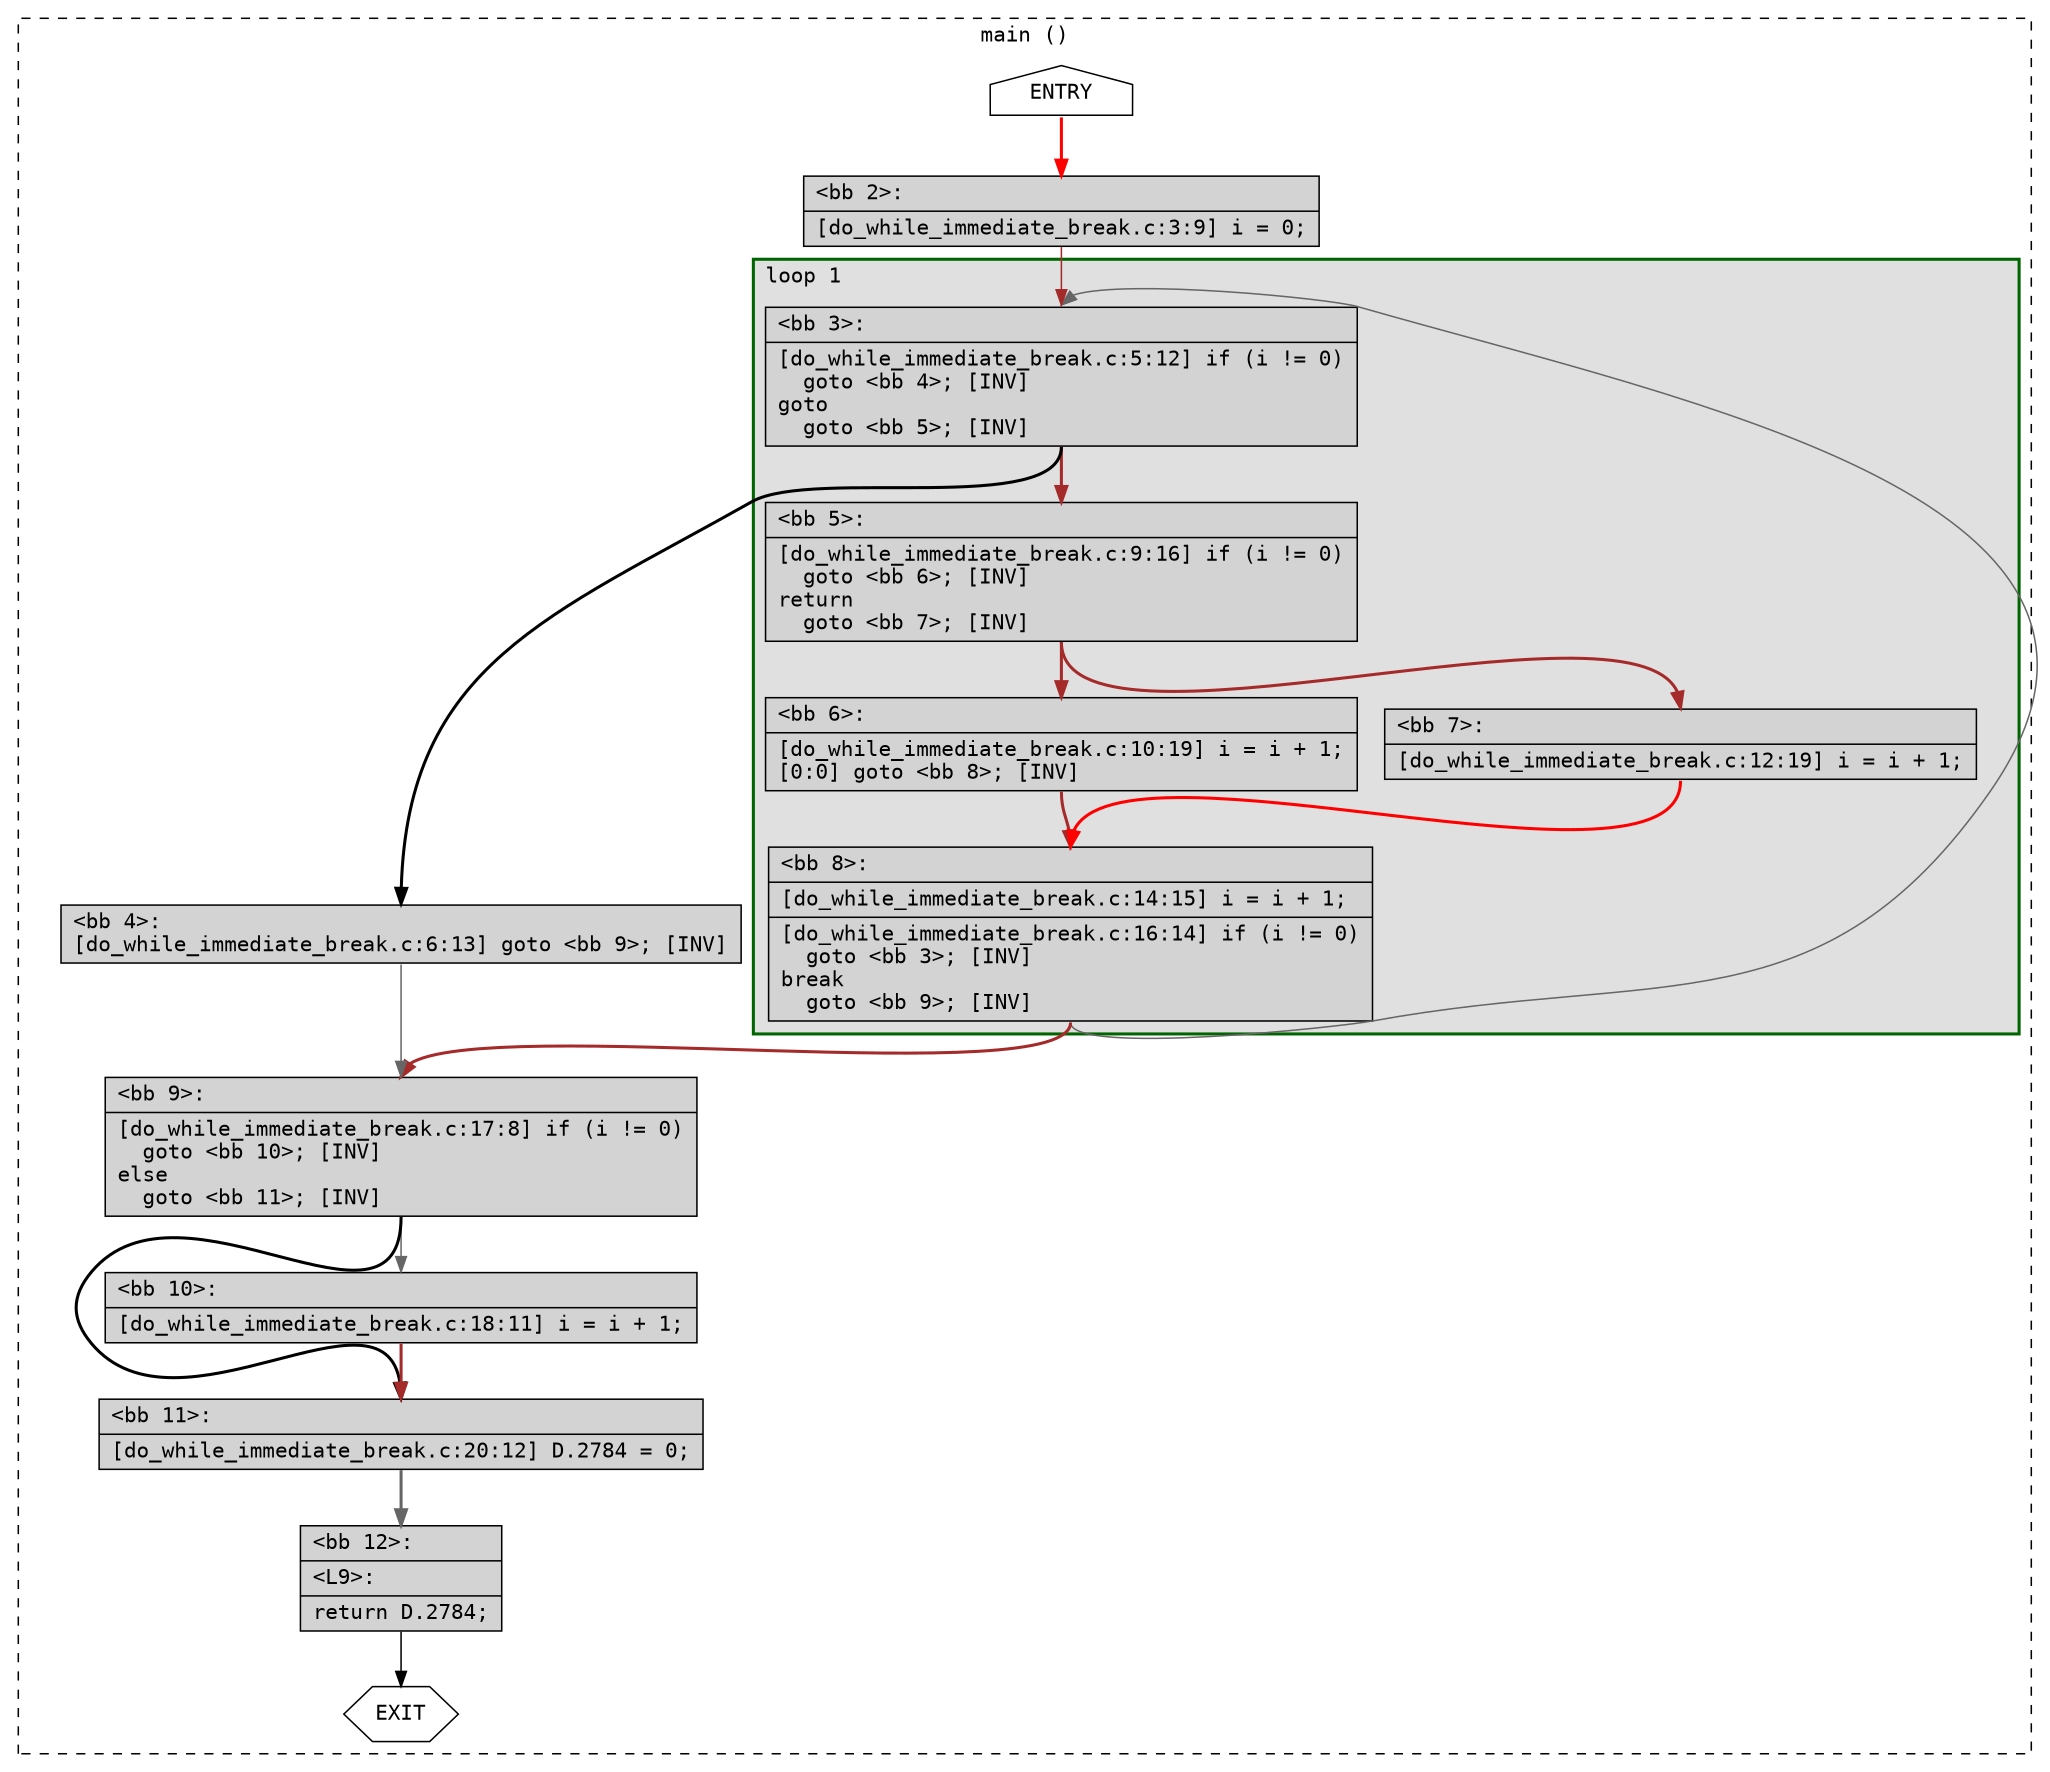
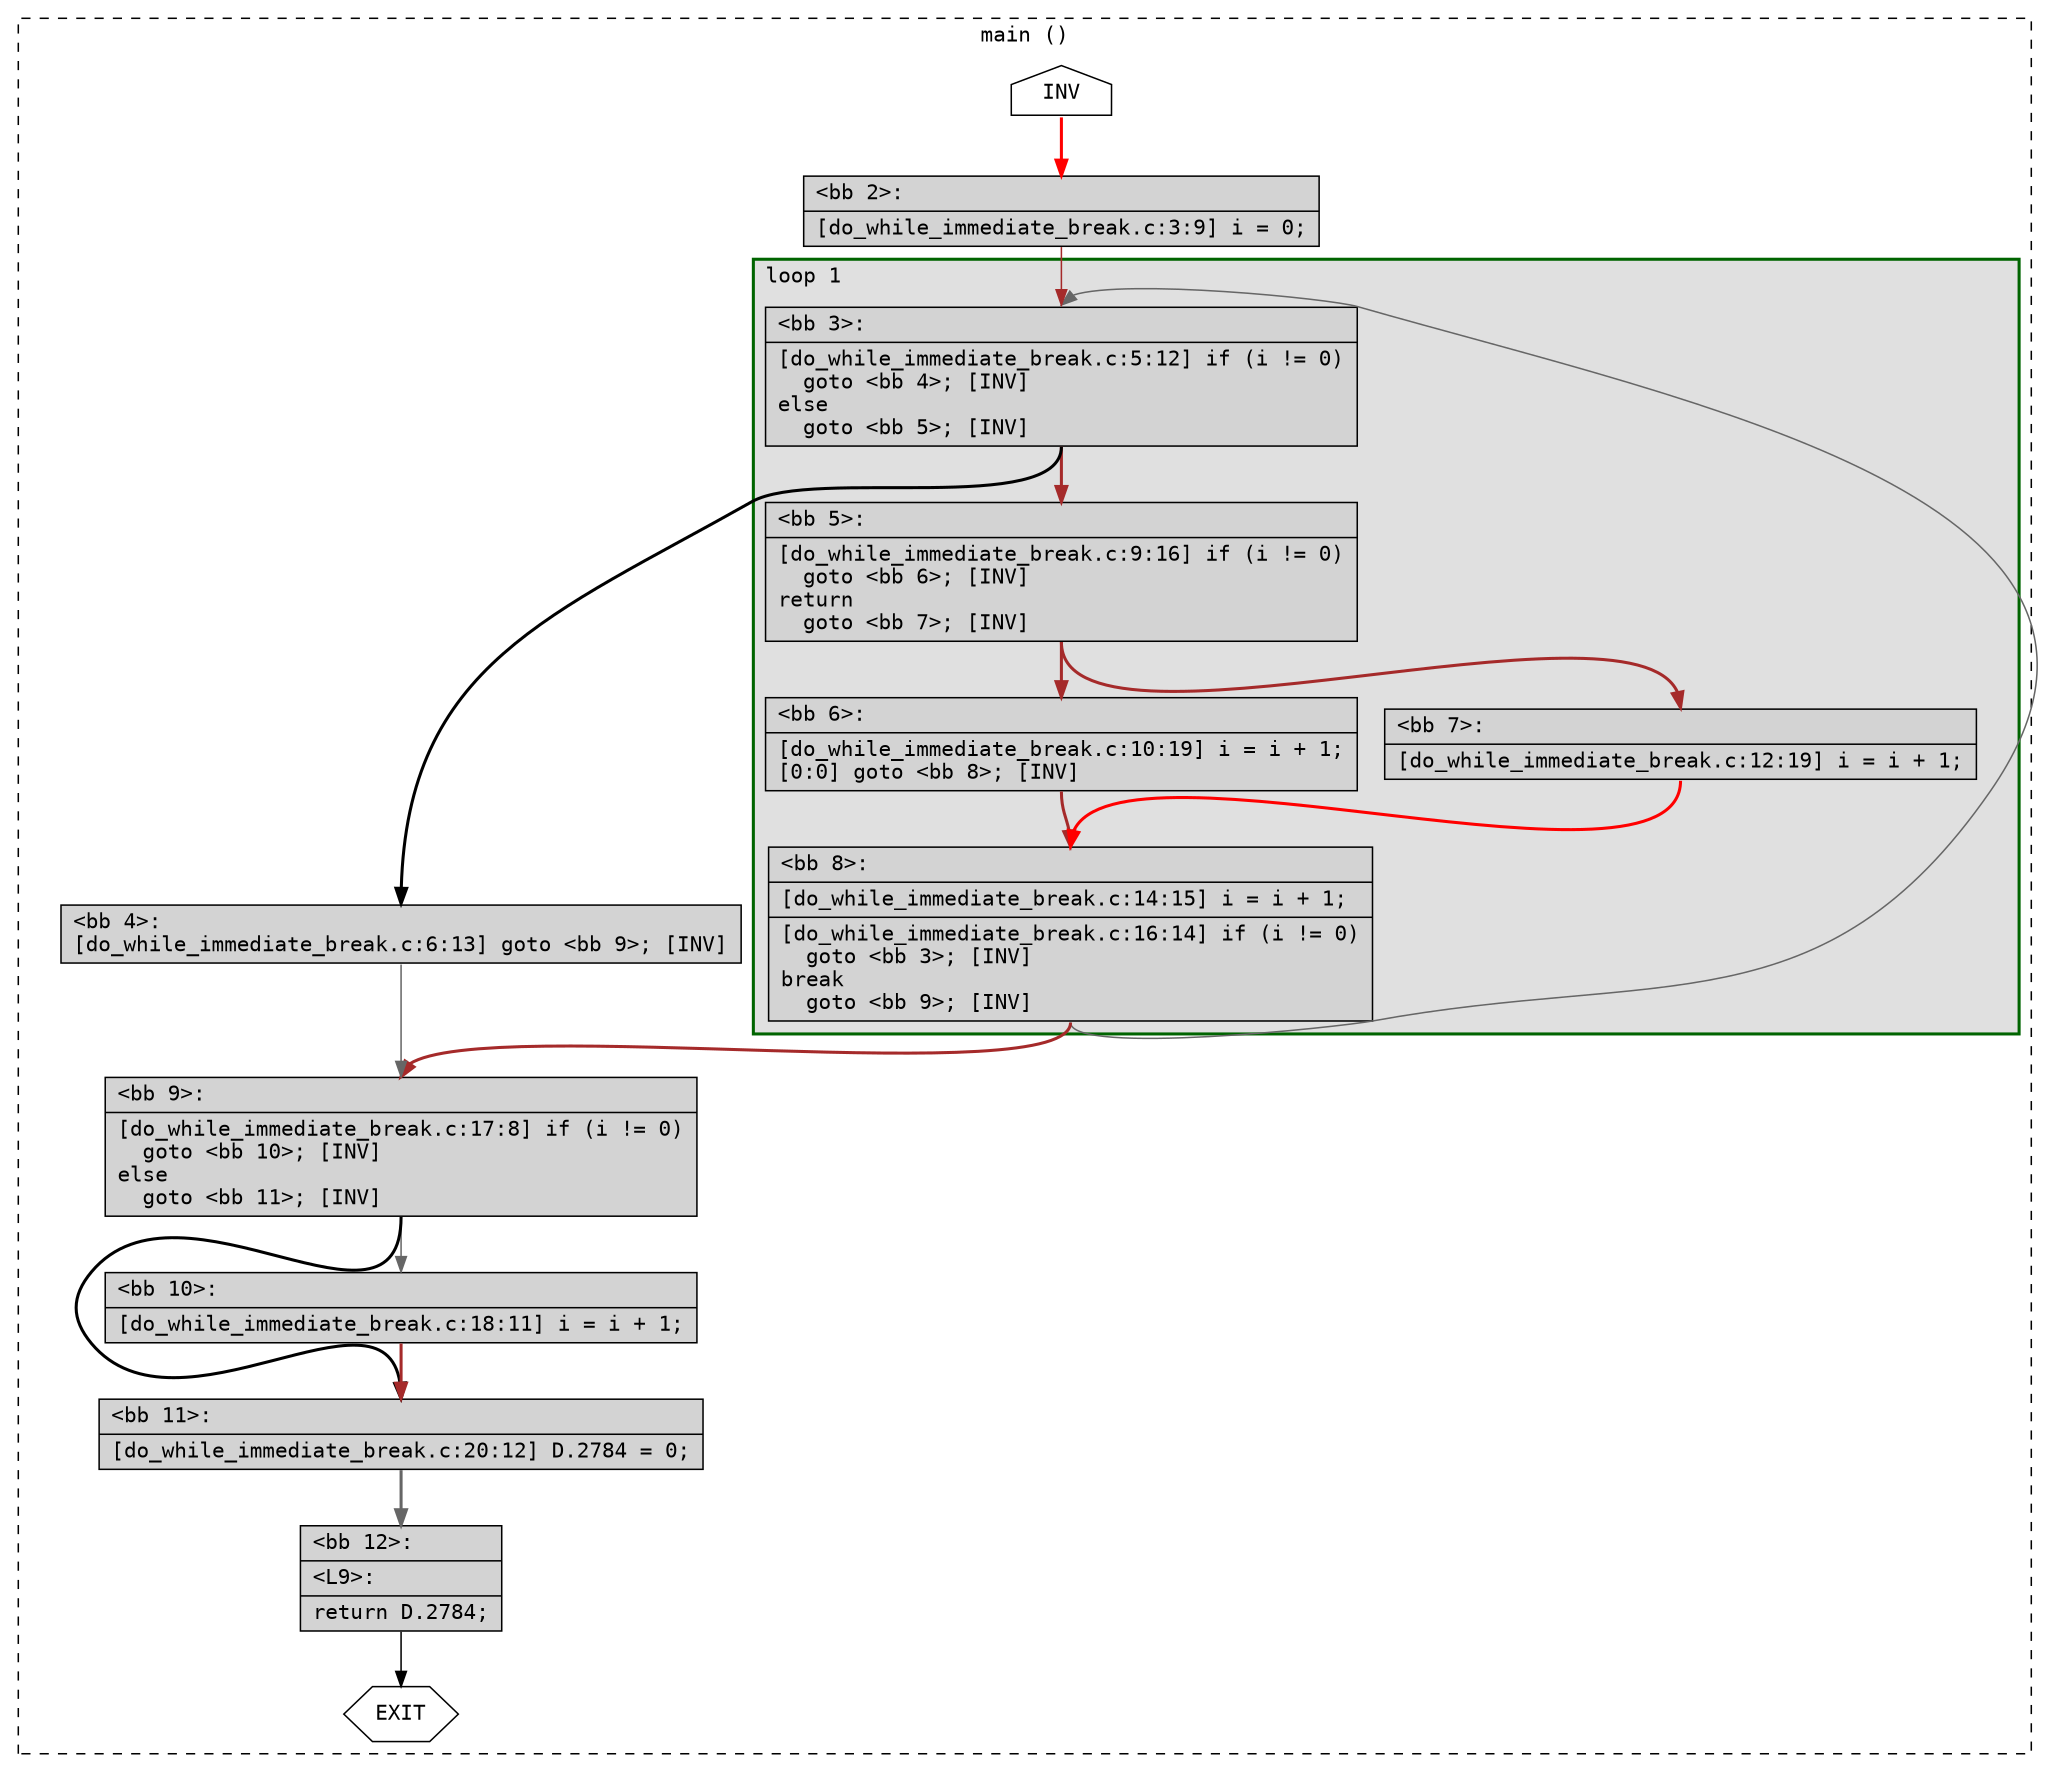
node "ENTRY": label "ENTRY" -> "INV"
node "<bb 3>:": text "goto" -> "else"
